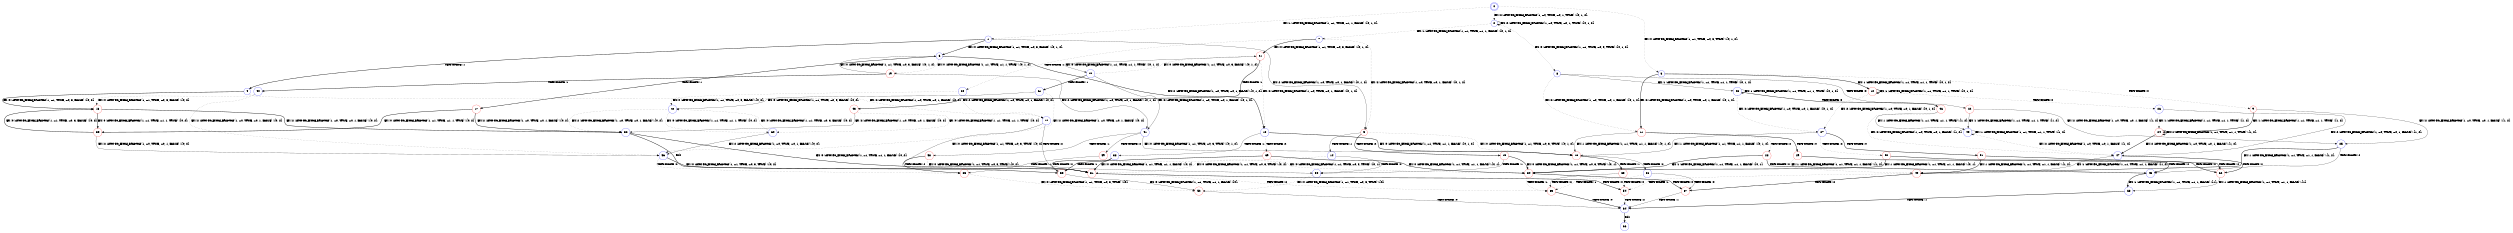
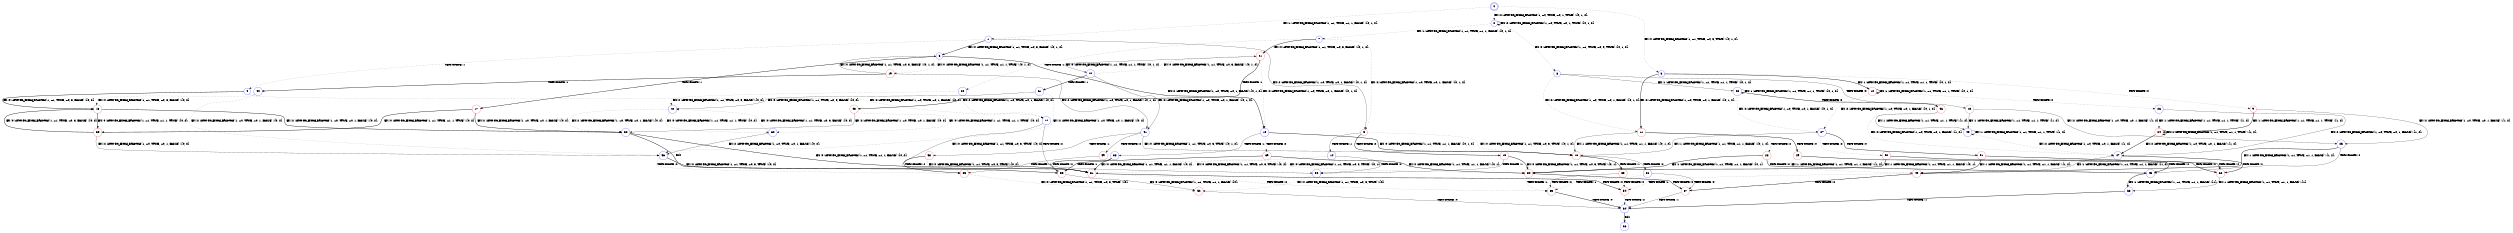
edge "1" -> "4": style bold -> dotted
